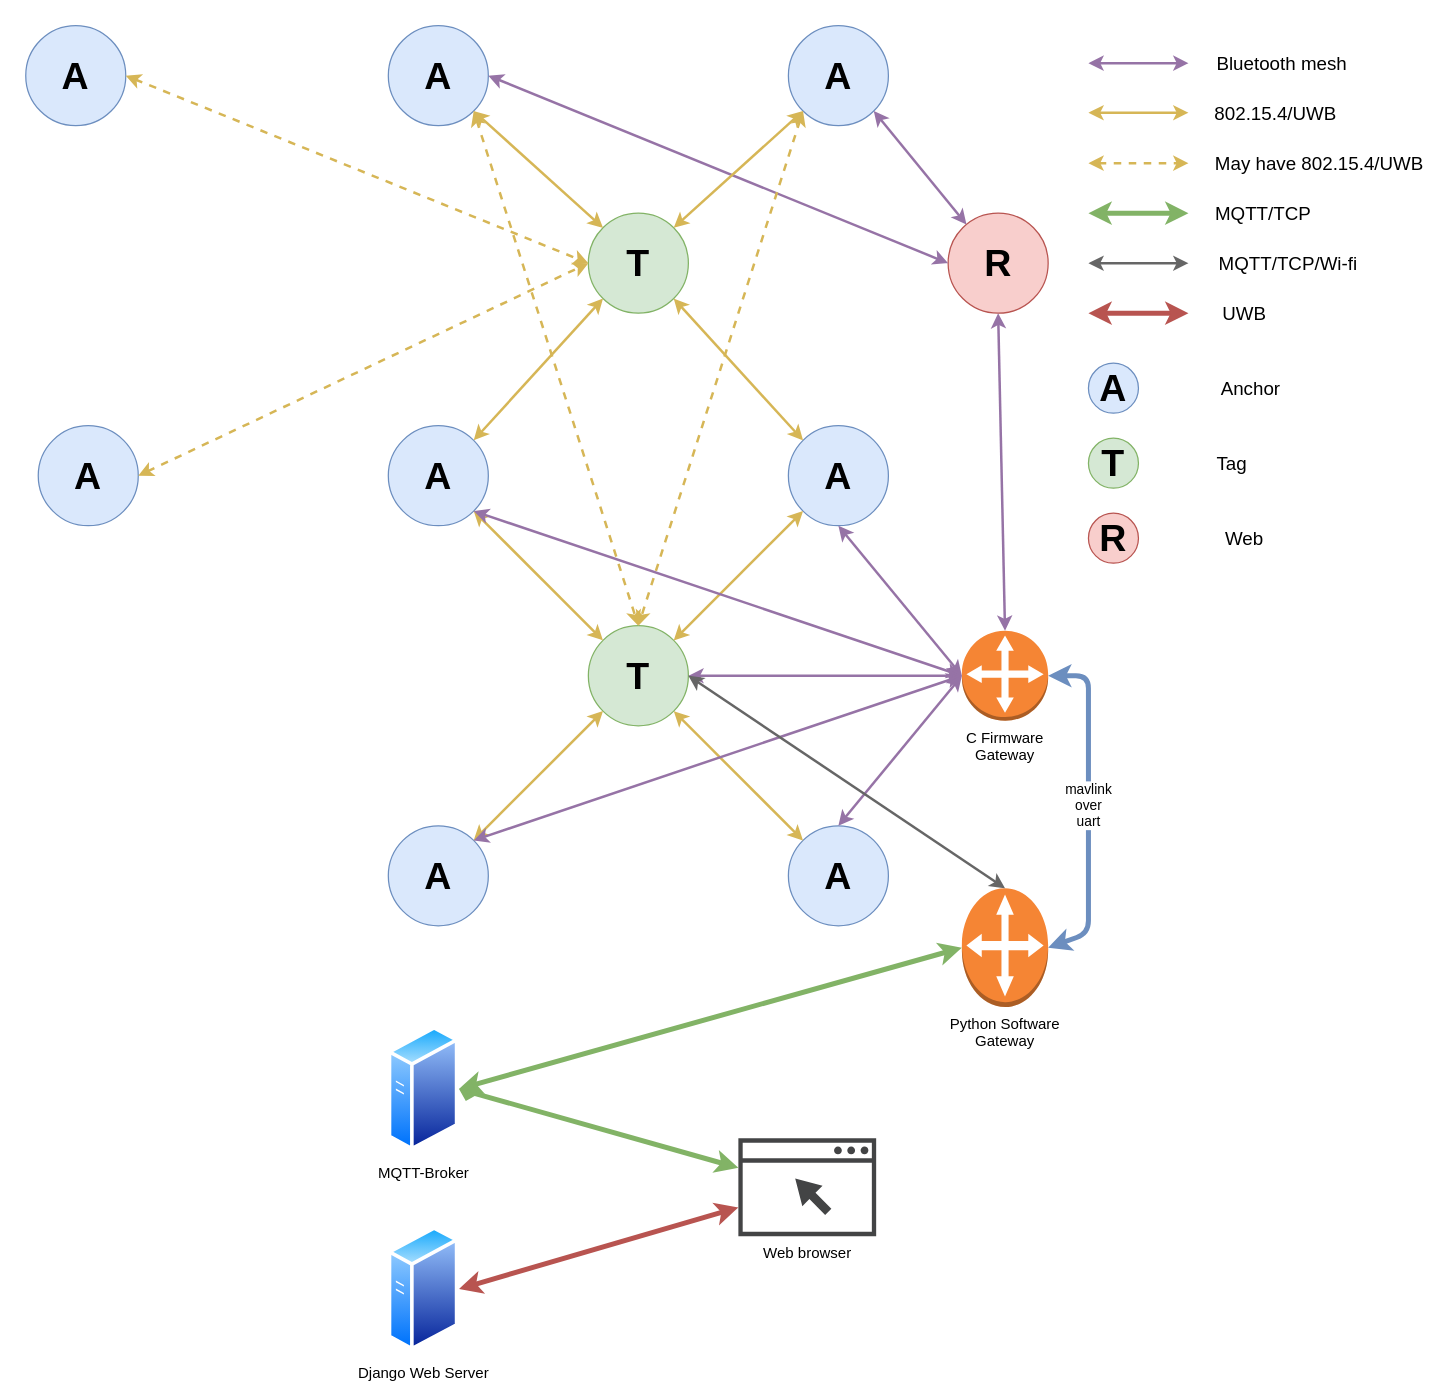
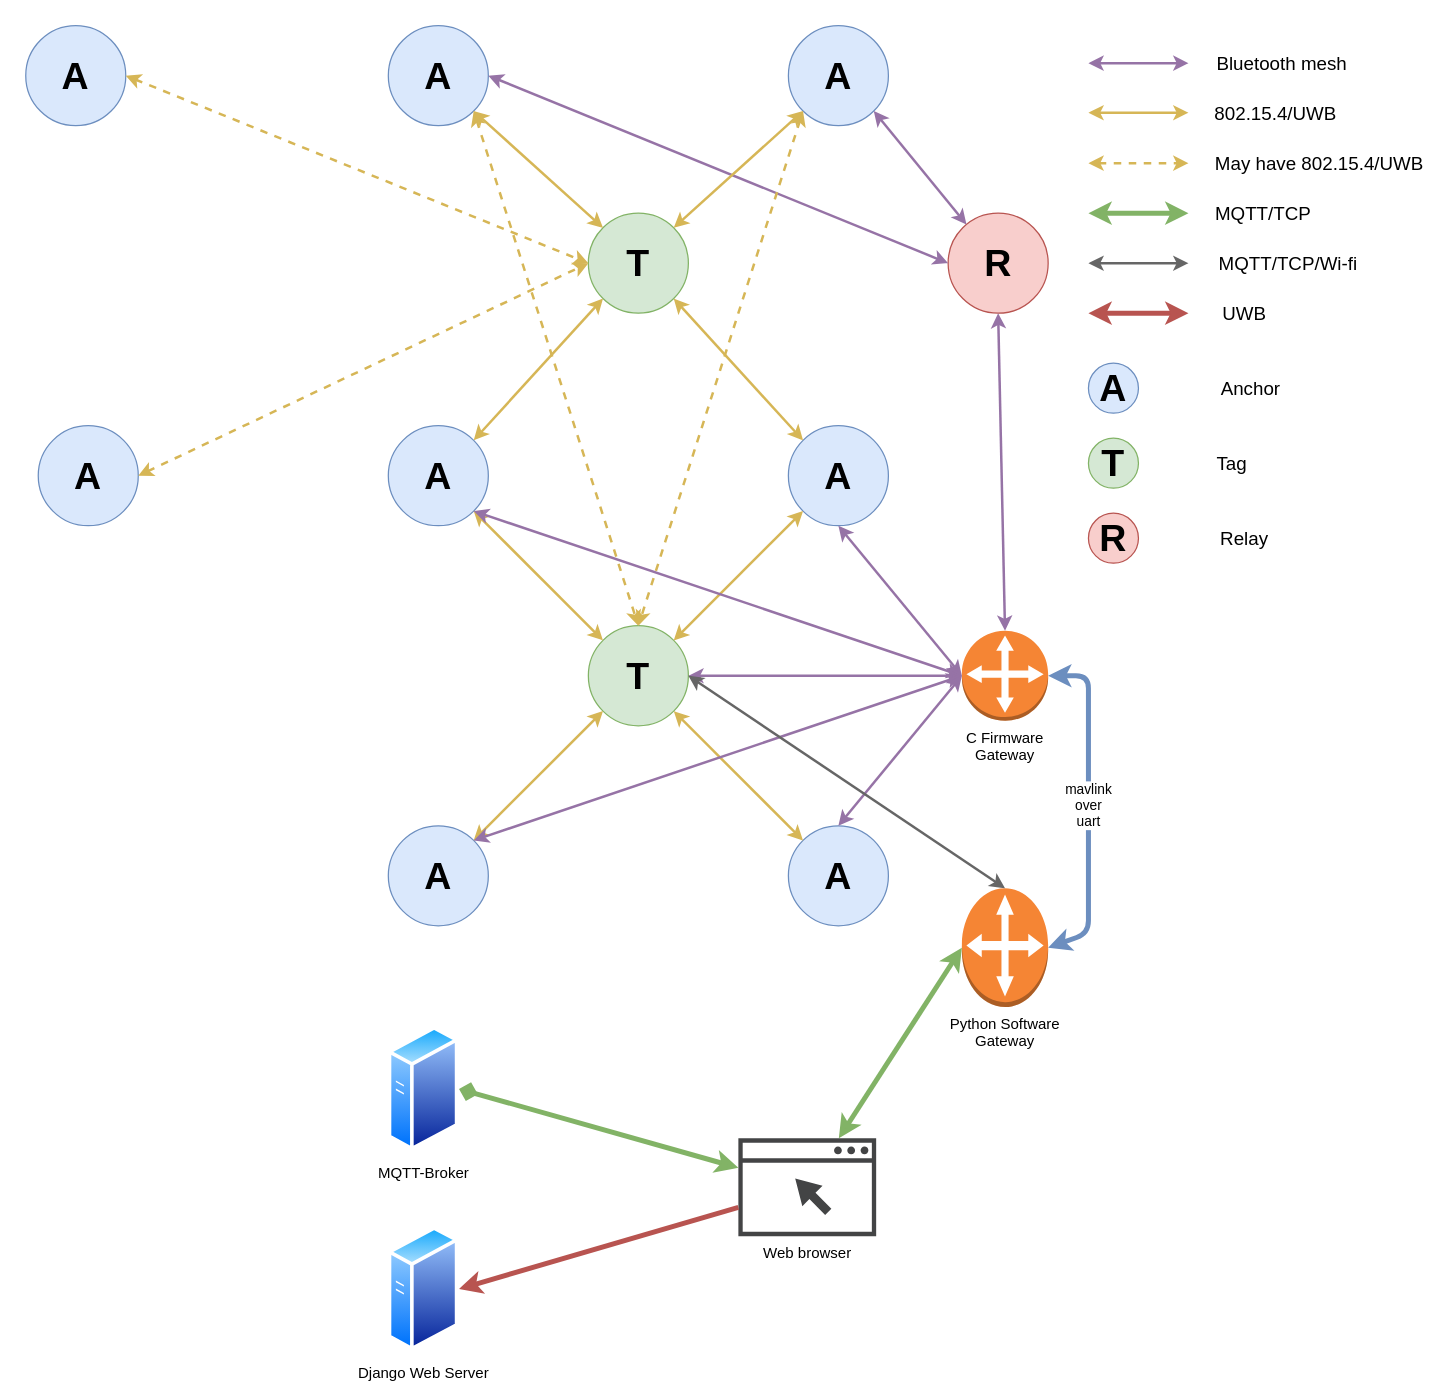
node "Web": label "Web" -> "Relay"
edge "Python Software Gateway" -- "MQTT-Broker": now "Python Software Gateway" -- "Web browser"
edge "Web browser" -- "Django Web Server": arrowhead classic -> none
